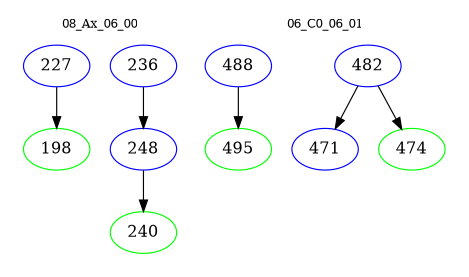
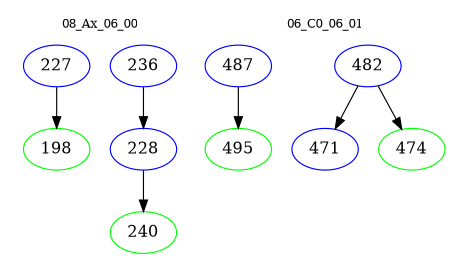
node "488": label "488" -> "487"
node "248": label "248" -> "228"
